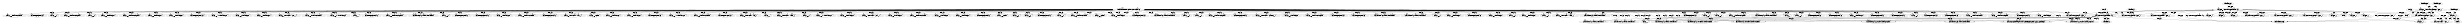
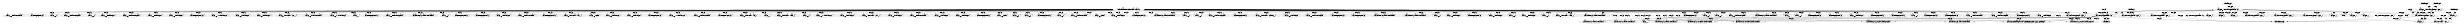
node "(MethodParameterIn,register const u_char *bp)": label "(MethodParameterIn,register const u_char *bp)" -> "(MethodParameterIn,register char u_char *bp)"
node "(Call,(const struct pgm_header *)bp)": label "(Call,(const struct pgm_header *)bp)" -> "(Call,(const poll pgm_header *)bp)"
node "(Literal,1)": removed
